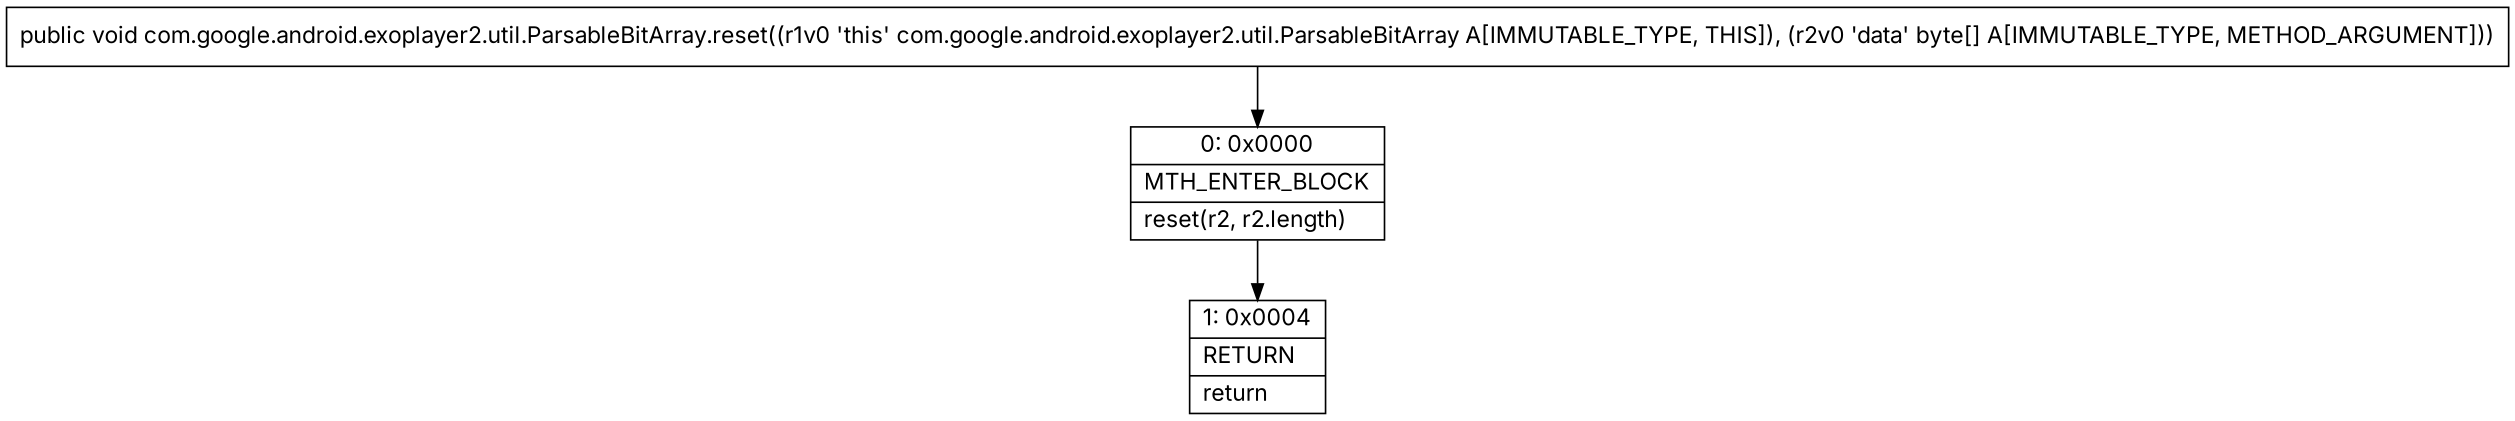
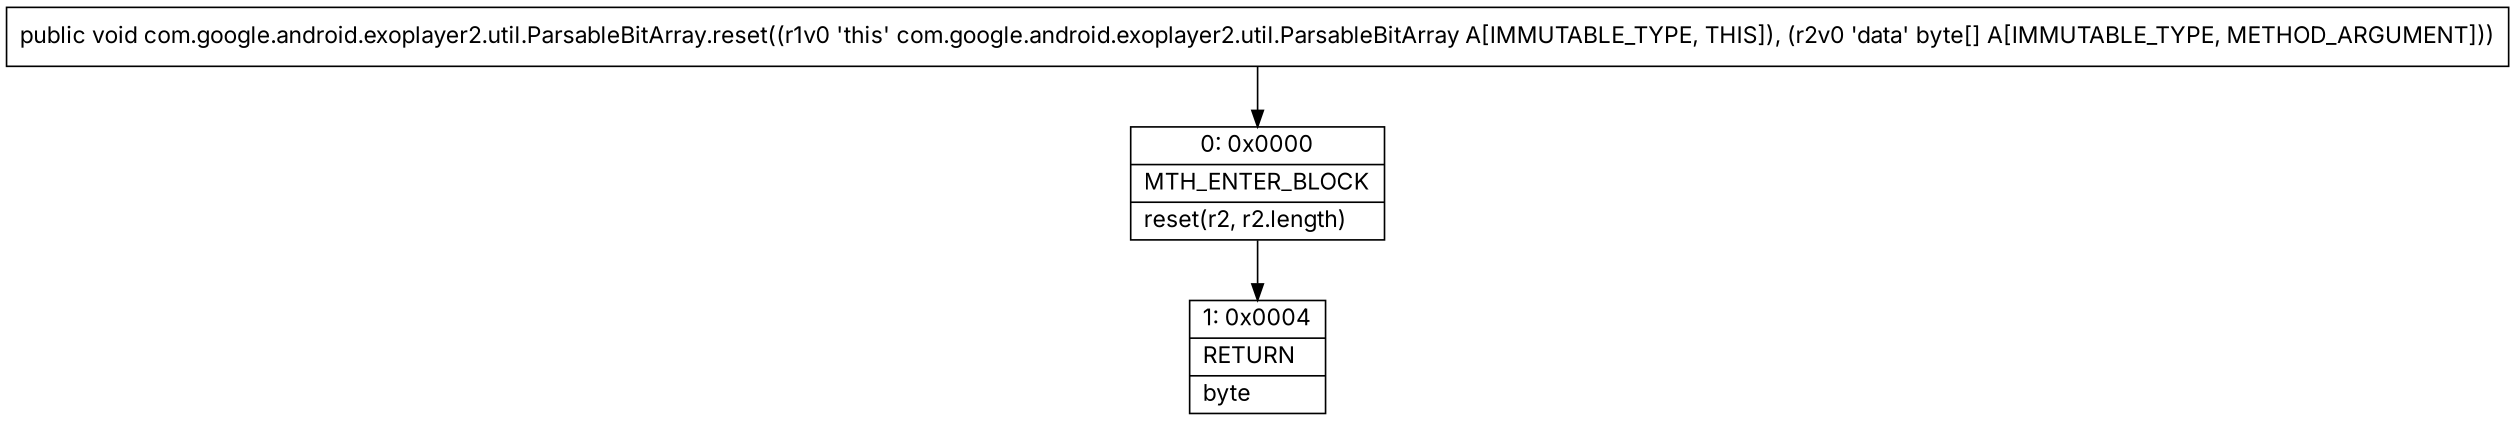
node "1: 0x0004": text "return" -> "byte"
